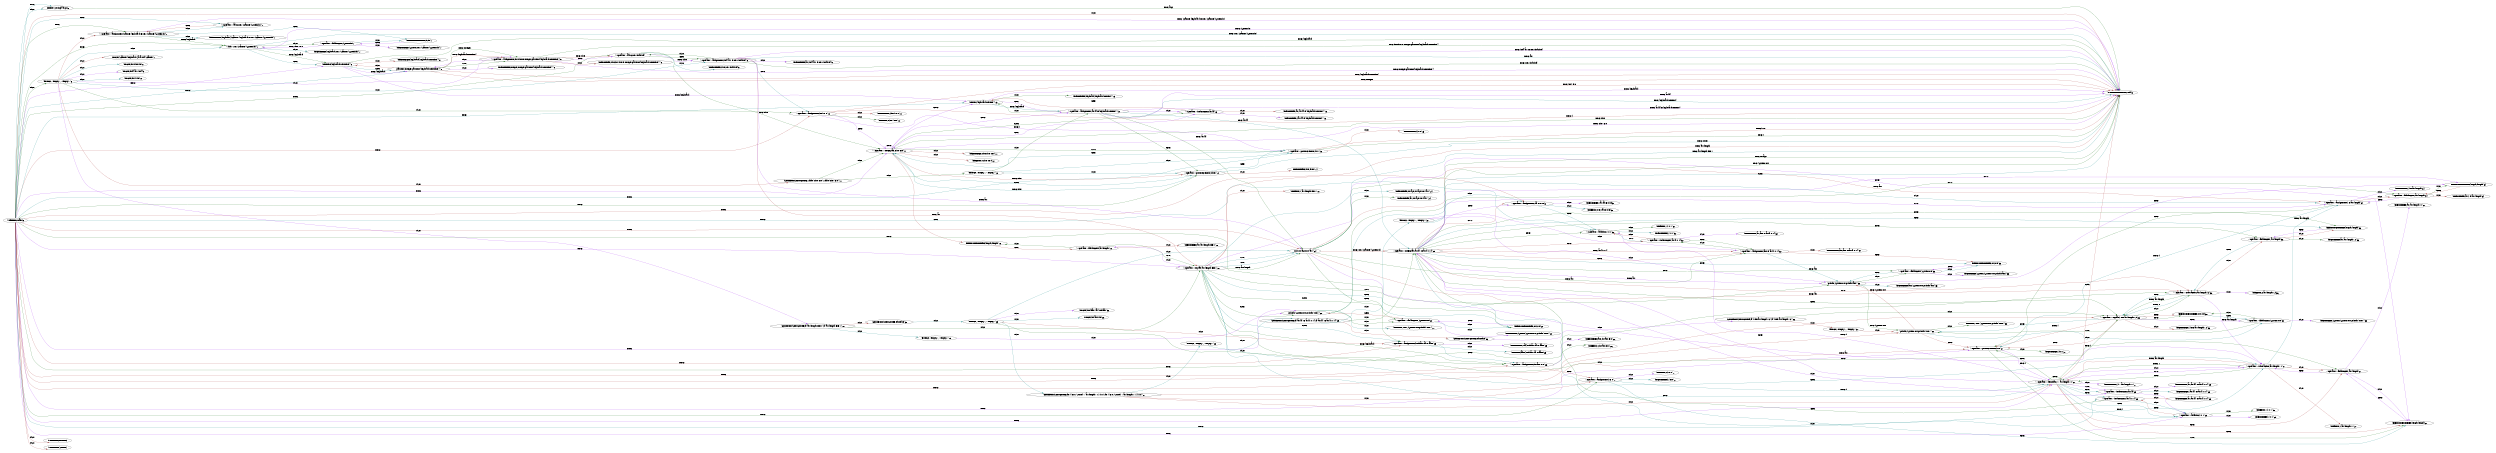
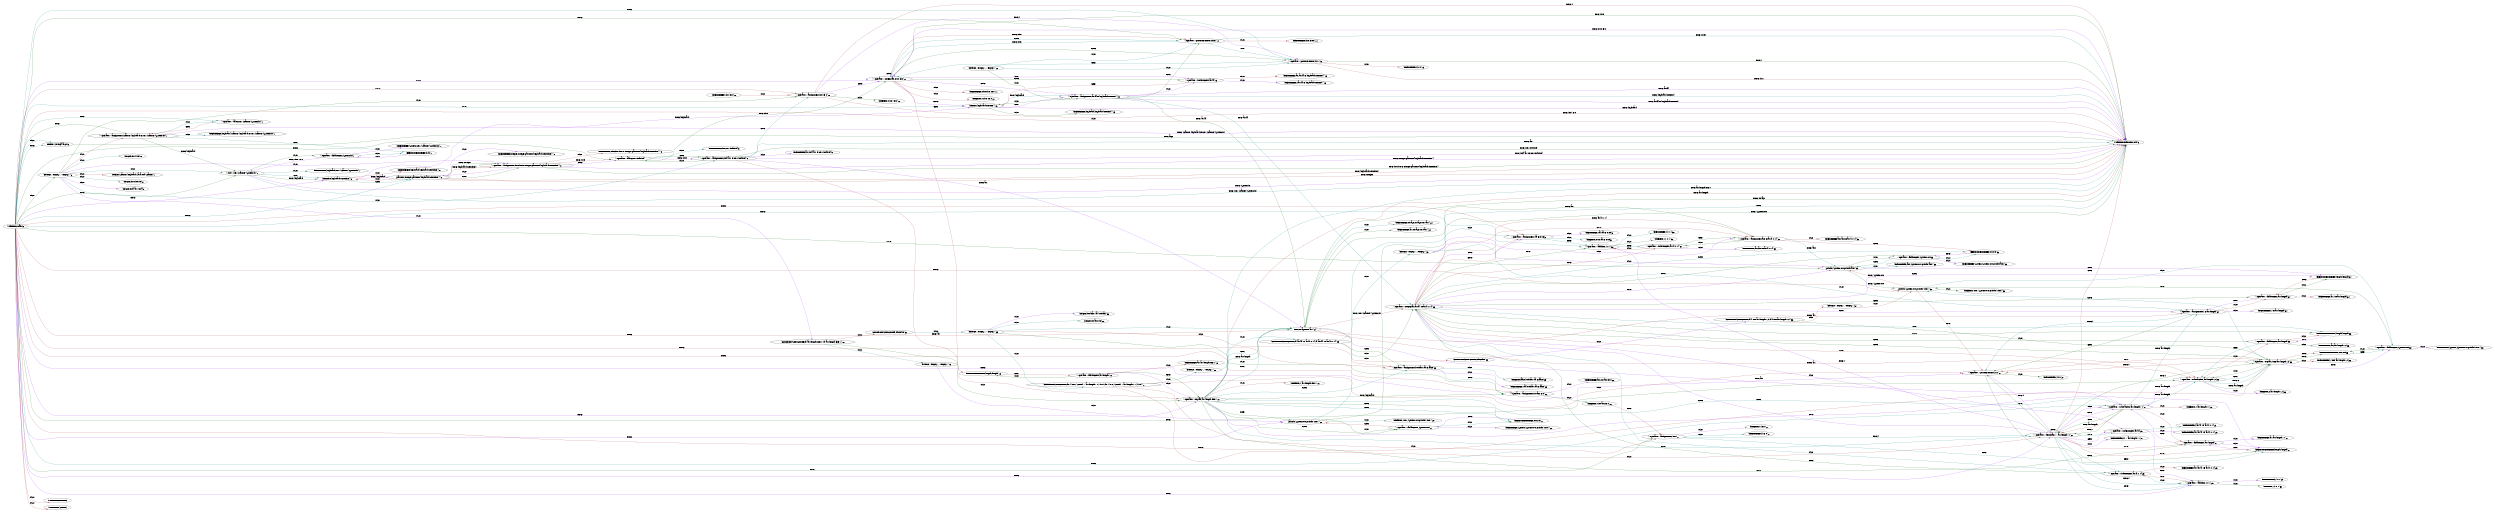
edge "(nextLine,keyboard.nextLine())" -> "(METHOD_RETURN,void)": removed, label "DDG: keyboard"
edge "(<operator>.assignment,int i = 0)" -> "(IDENTIFIER,i,int i = 0)": reversed
node "(CONTROL_STRUCTURE,while (size != 0),while (size != 0))": removed
edge "(<operator>.notEquals,arr[i] != arr[i + 1])" -> "(println,System.out.println(ans))": label "DDG: arr" -> "CDG: "
edge "(<operator>.assignment,int ans = 0)" -> "(<operator>.assignment,i = 0)": now "(LITERAL,0,int ans = 0)" -> "(<operator>.assignment,i = 0)"
edge "(<operator>.subtraction,arr.length - 1)" -> "(<operator>.subtraction,arr.length - 2)": added, label "DDG: arr.length"
